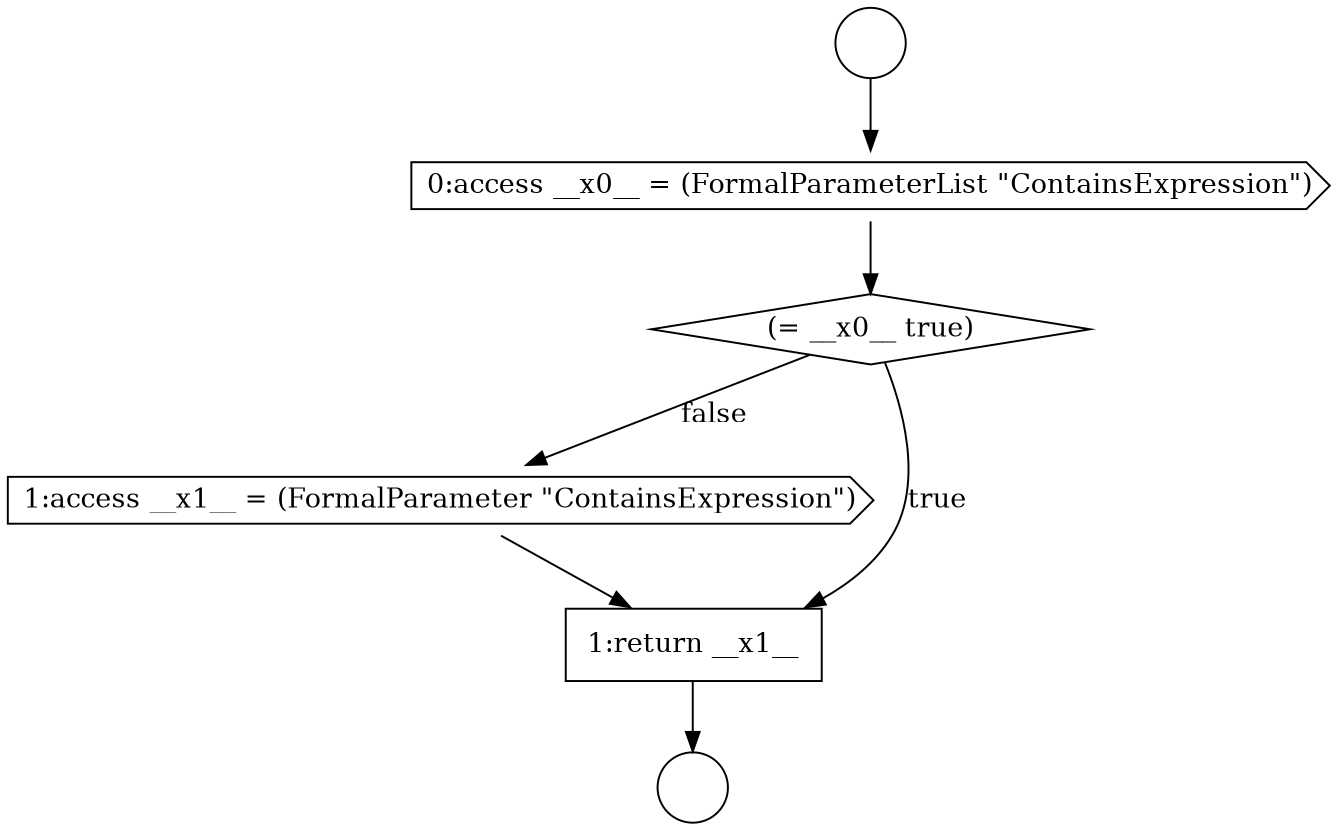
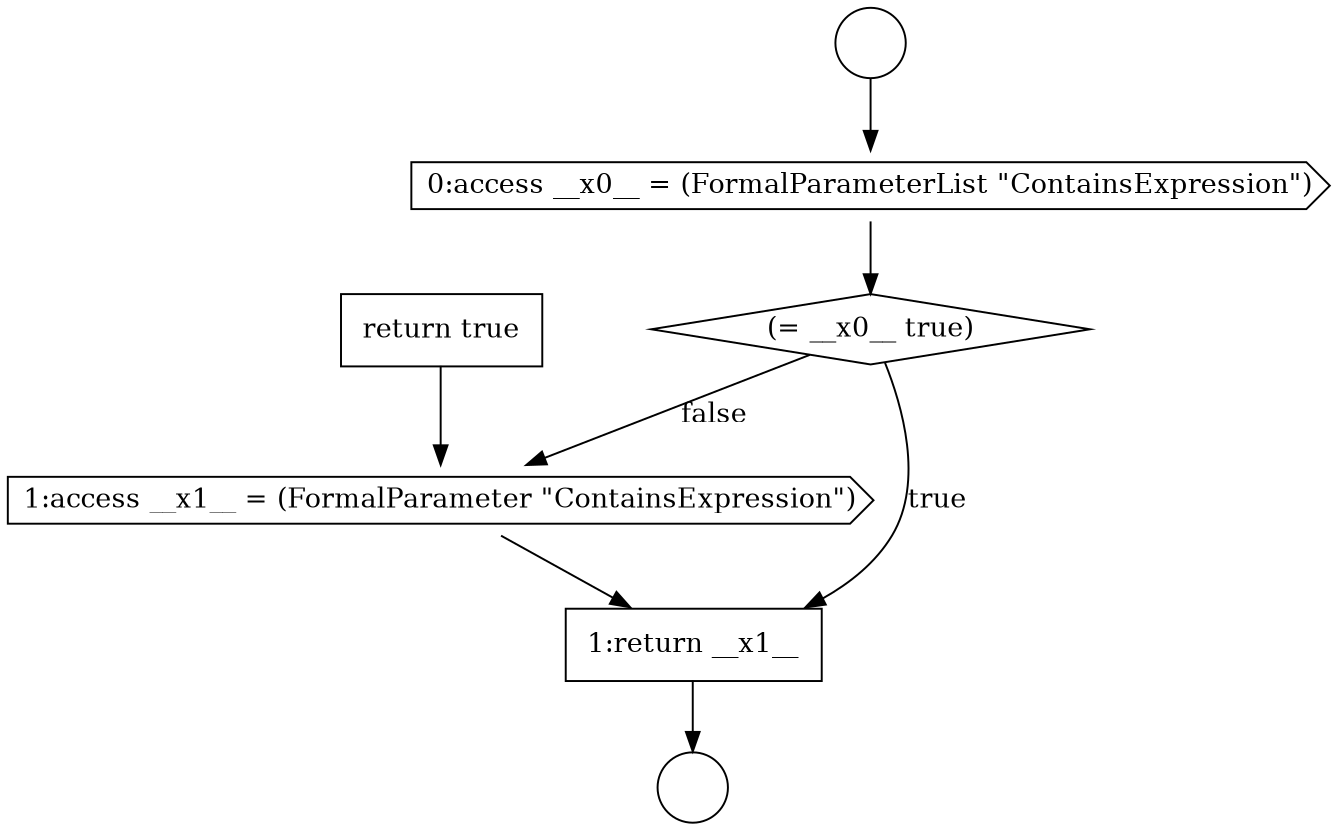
node "return true": added
